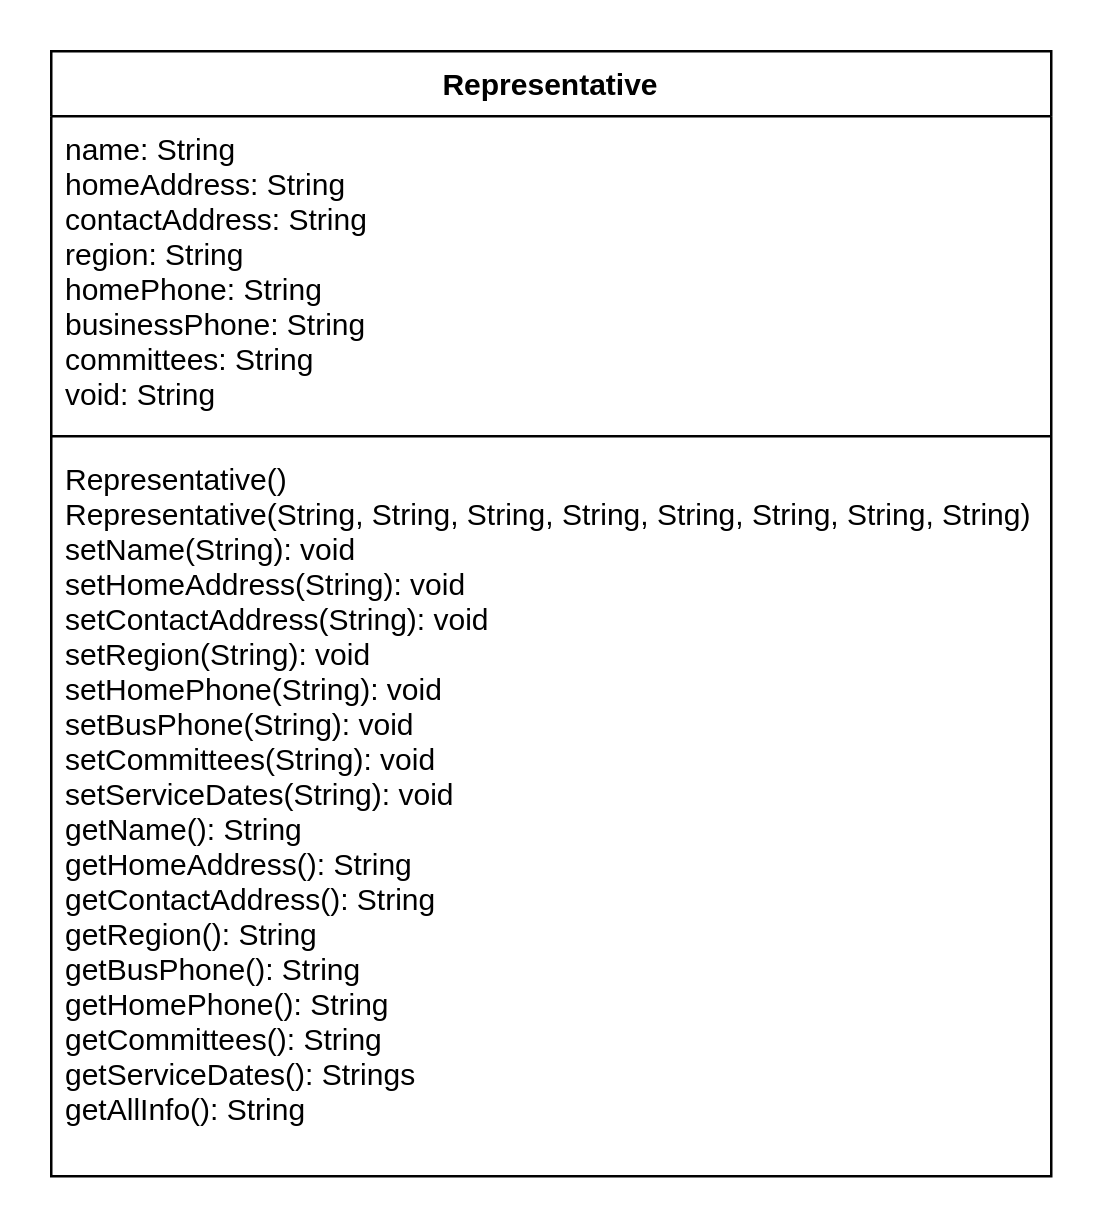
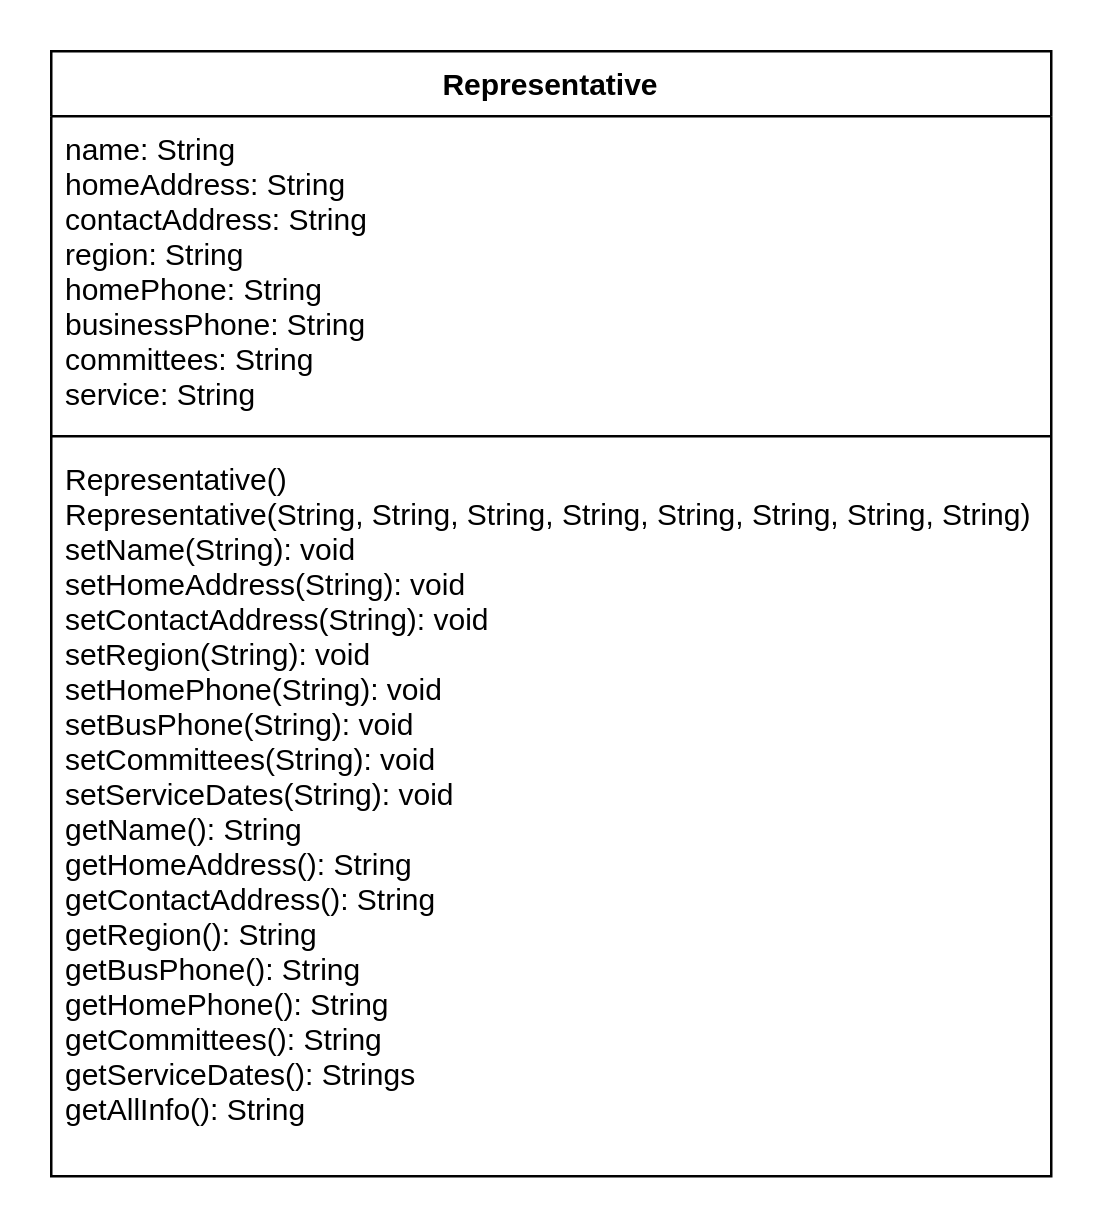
node "name: String homeAddress: String contactAddress: String region: String homePhone: String businessPhone: String committees: String void: String": label "name: String homeAddress: String contactAddress: String region: String homePhone: String businessPhone: String committees: String void: String" -> "name: String homeAddress: String contactAddress: String region: String homePhone: String businessPhone: String committees: String service: String"
